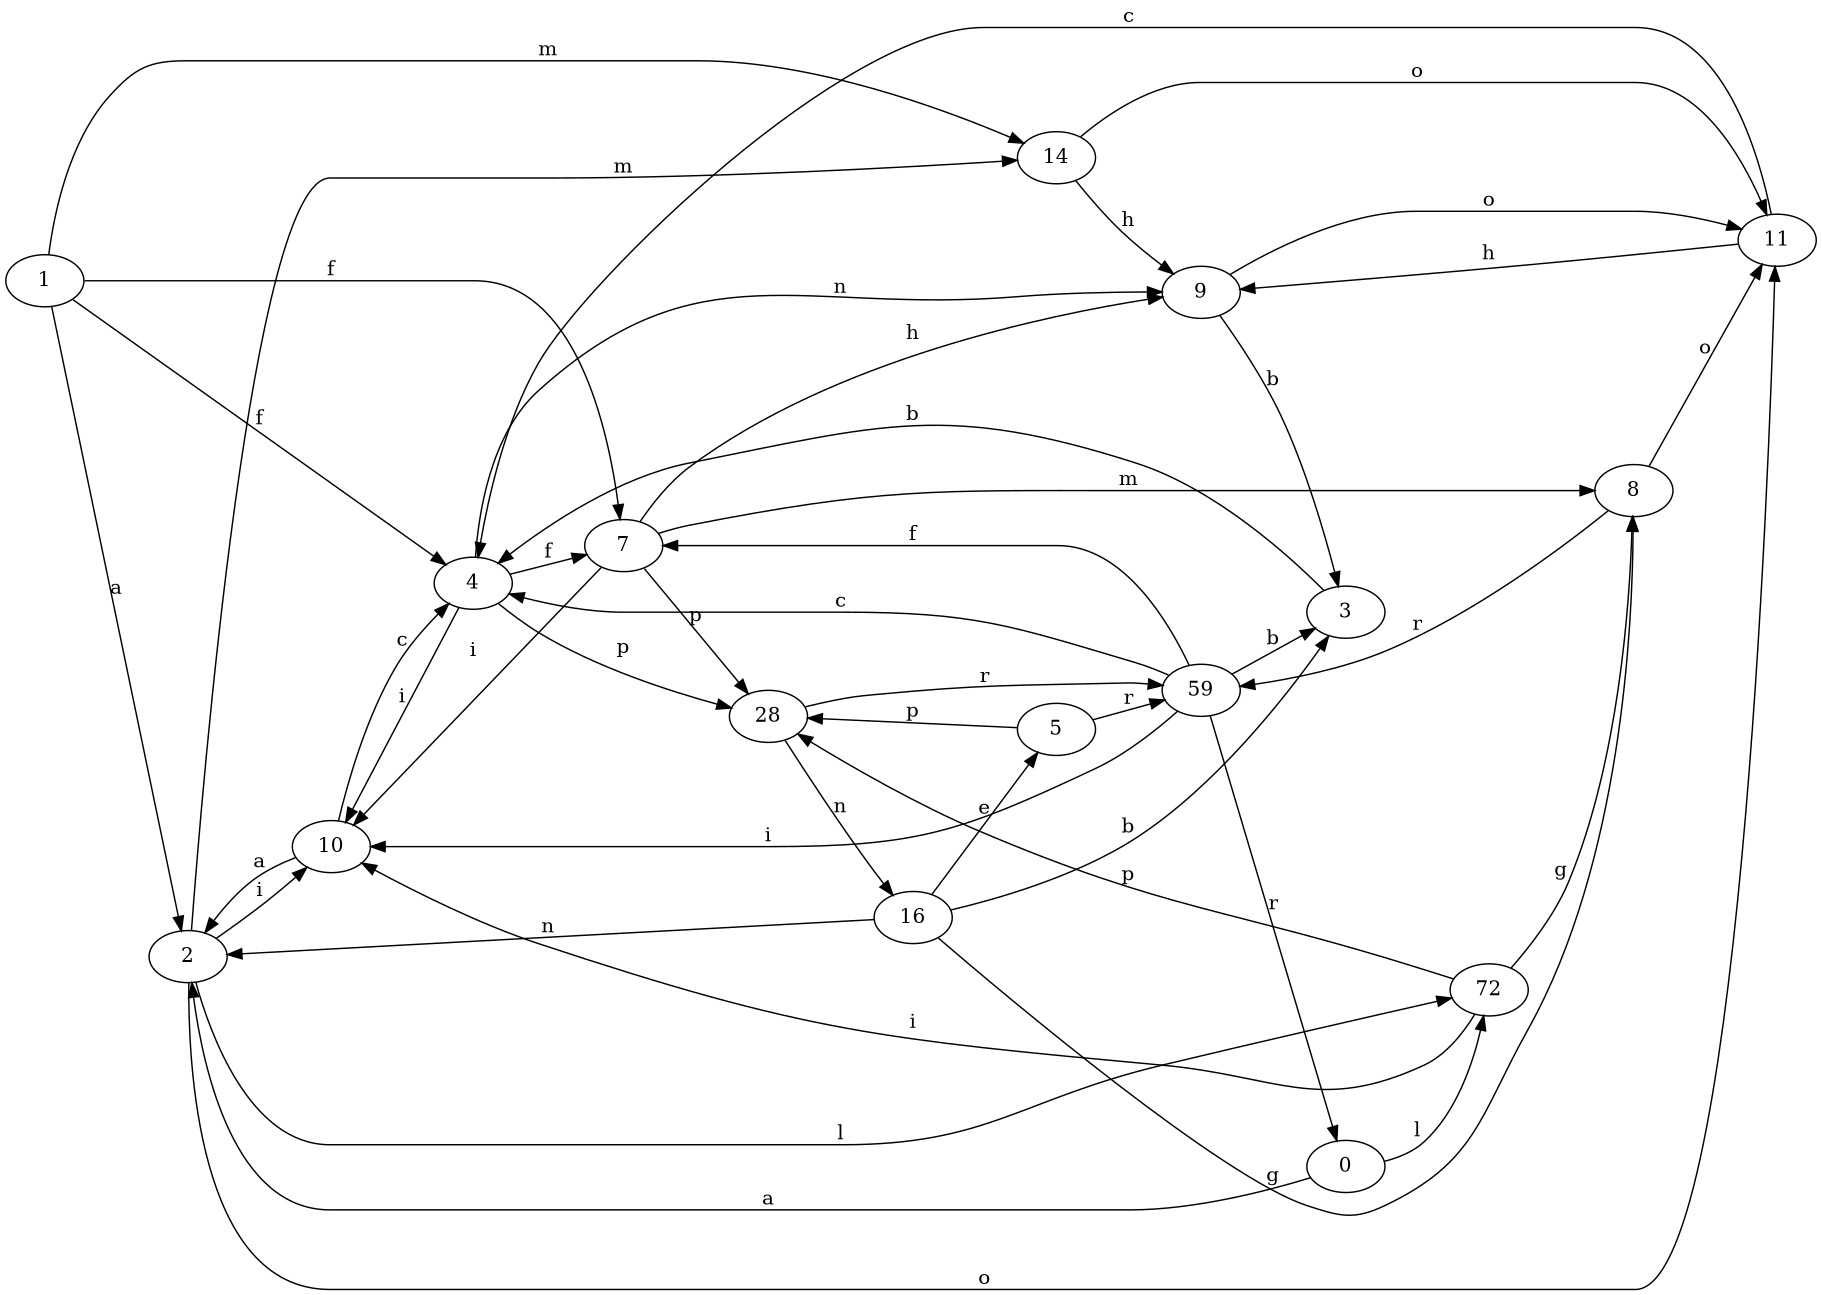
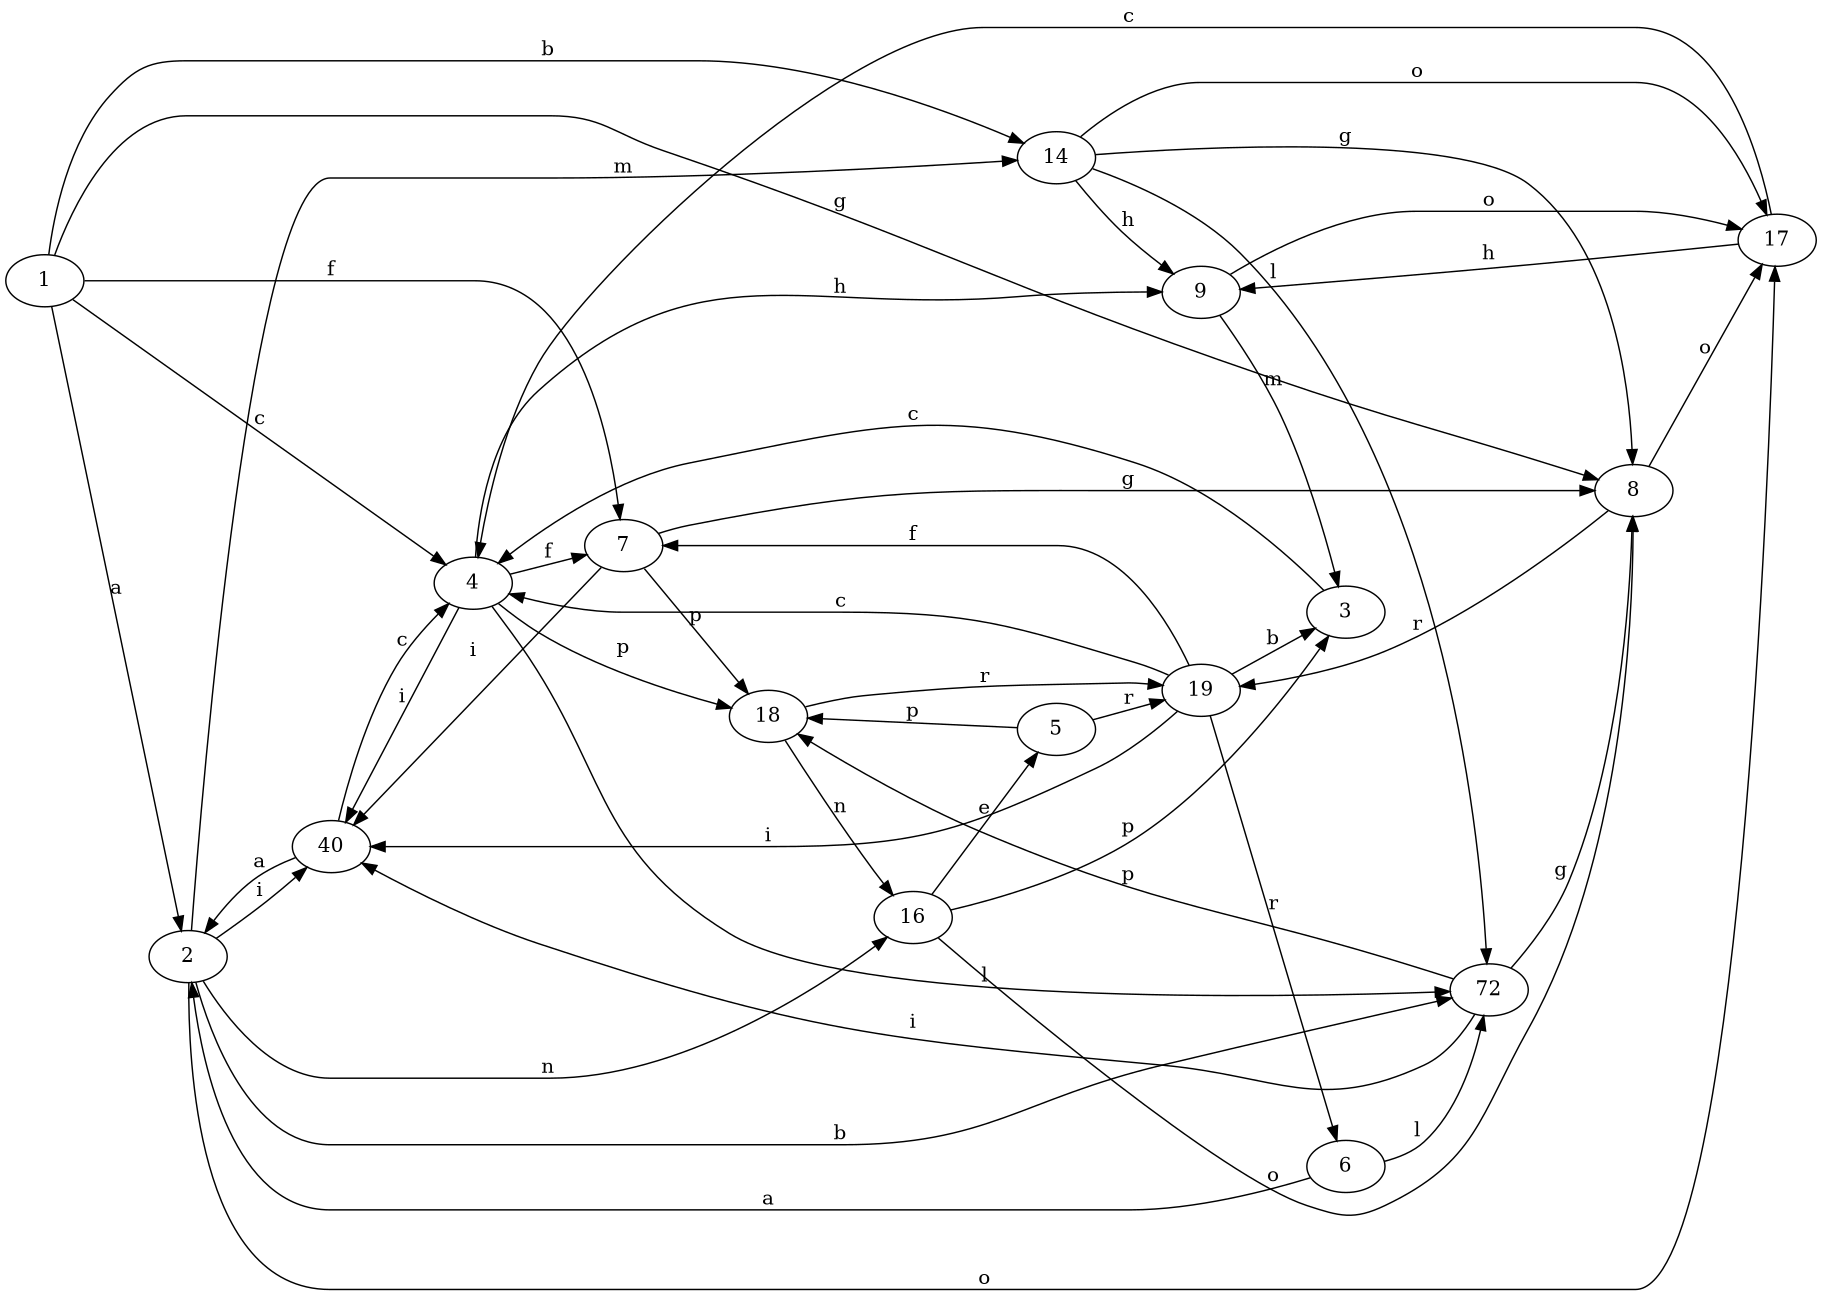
edge "1" -> "14": label "m" -> "b"
edge "14" -> "8": added, label "g"
edge "1" -> "8": added, label "g"
node "11": label "11" -> "17"
edge "4" -> "9": label "n" -> "h"
edge "7" -> "9": removed, label "h"
edge "9" -> "3": label "b" -> "m"
edge "3" -> "4": label "b" -> "c"
edge "1" -> "4": label "f" -> "c"
edge "14" -> "72": added, label "l"
edge "7" -> "8": label "m" -> "g"
node "59": label "59" -> "19"
node "28": label "28" -> "18"
edge "16" -> "3": label "b" -> "p"
node "10": label "10" -> "40"
edge "16" -> "2": reversed
edge "4" -> "72": added, label "l"
edge "2" -> "72": label "l" -> "b"
node "0": label "0" -> "6"
edge "16" -> "8": label "g" -> "o"
